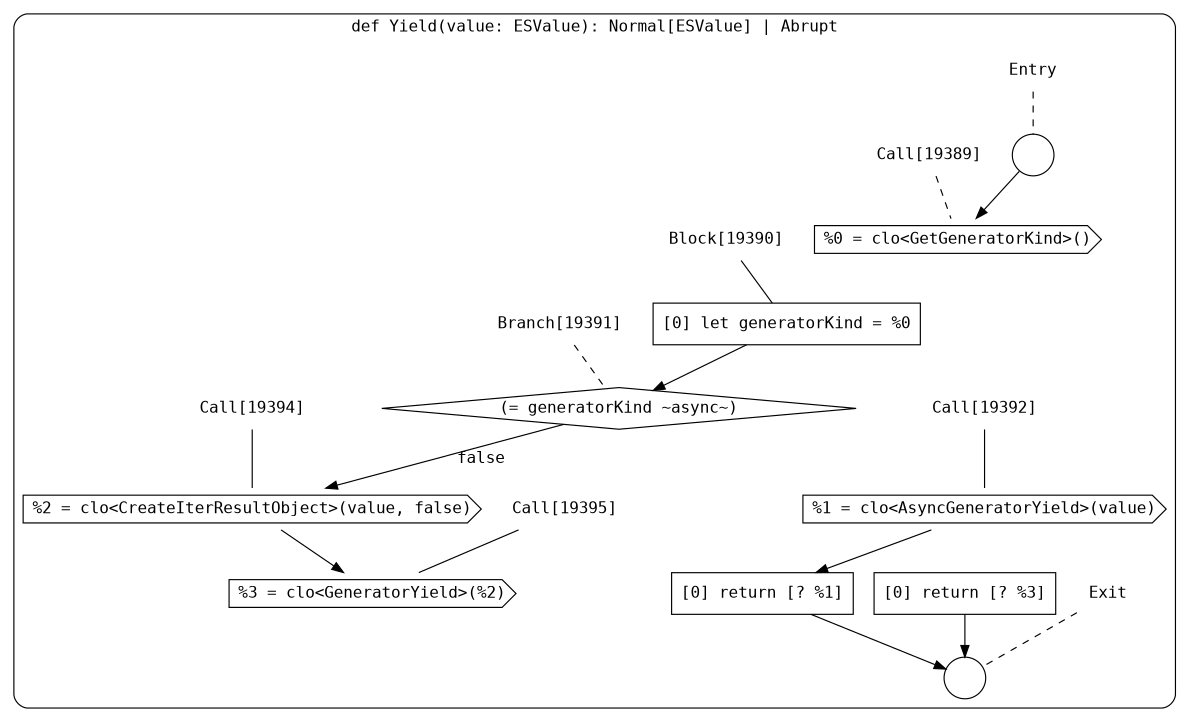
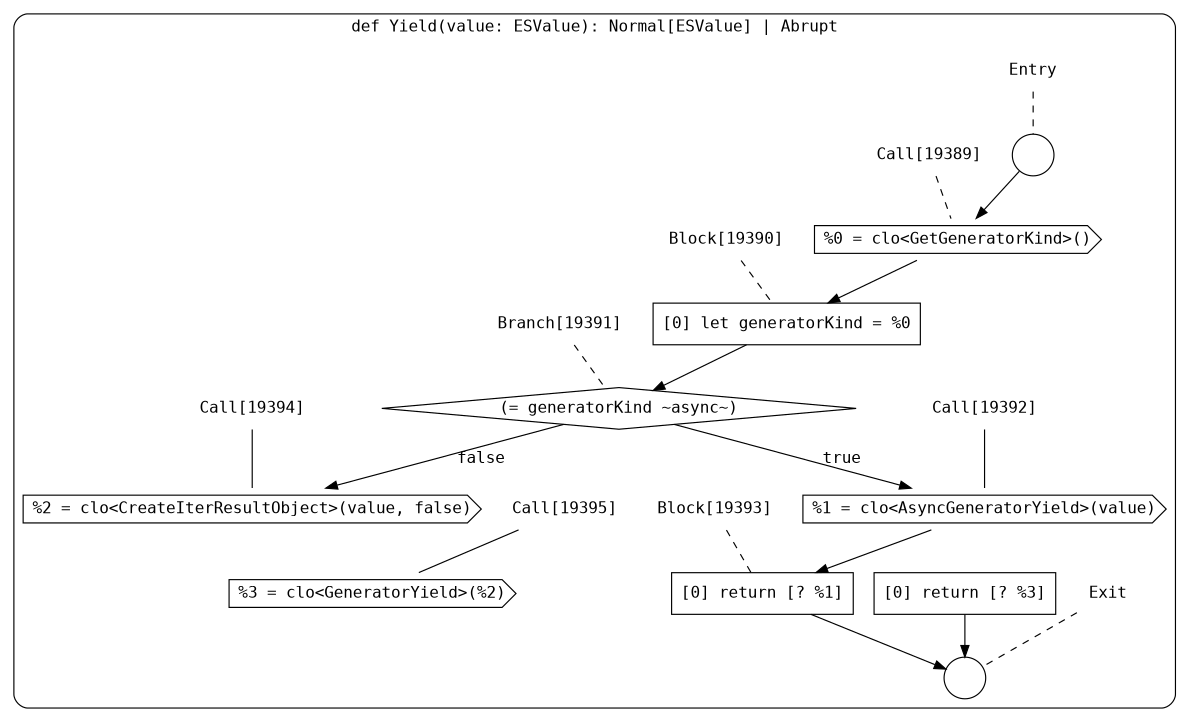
edge "%0 = clo<GetGeneratorKind>()" -> "[0] let generatorKind = %0": added
edge "Block[19390]" -- "[0] let generatorKind = %0": style solid -> dashed
edge "(= generatorKind ~async~)" -> "%1 = clo<AsyncGeneratorYield>(value)": added, label "true"
node "Block[19393]": added
edge "%2 = clo<CreateIterResultObject>(value, false)" -> "%3 = clo<GeneratorYield>(%2)": removed
